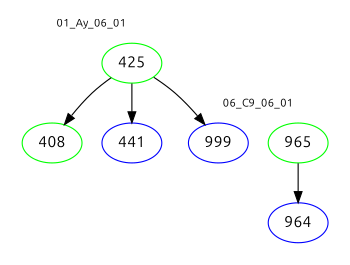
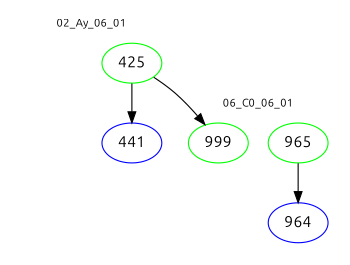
cluster "01_Ay_06_01": label "01_Ay_06_01" -> "02_Ay_06_01"
cluster "06_C9_06_01": label "06_C9_06_01" -> "06_C0_06_01"
node "408": removed
node "999": color blue -> green
